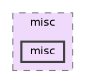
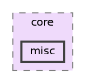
cluster "misc": label "misc" -> "core"
